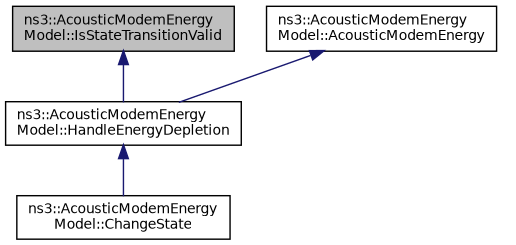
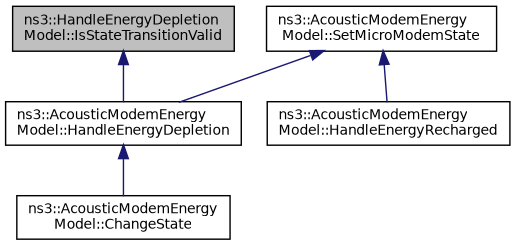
node "ns3::AcousticModemEnergy Model::IsStateTransitionValid": label "ns3::AcousticModemEnergy Model::IsStateTransitionValid" -> "ns3::HandleEnergyDepletion Model::IsStateTransitionValid"
node "ns3::AcousticModemEnergy Model::AcousticModemEnergy": label "ns3::AcousticModemEnergy Model::AcousticModemEnergy" -> "ns3::AcousticModemEnergy Model::SetMicroModemState"
node "ns3::AcousticModemEnergy Model::HandleEnergyRecharged": added
